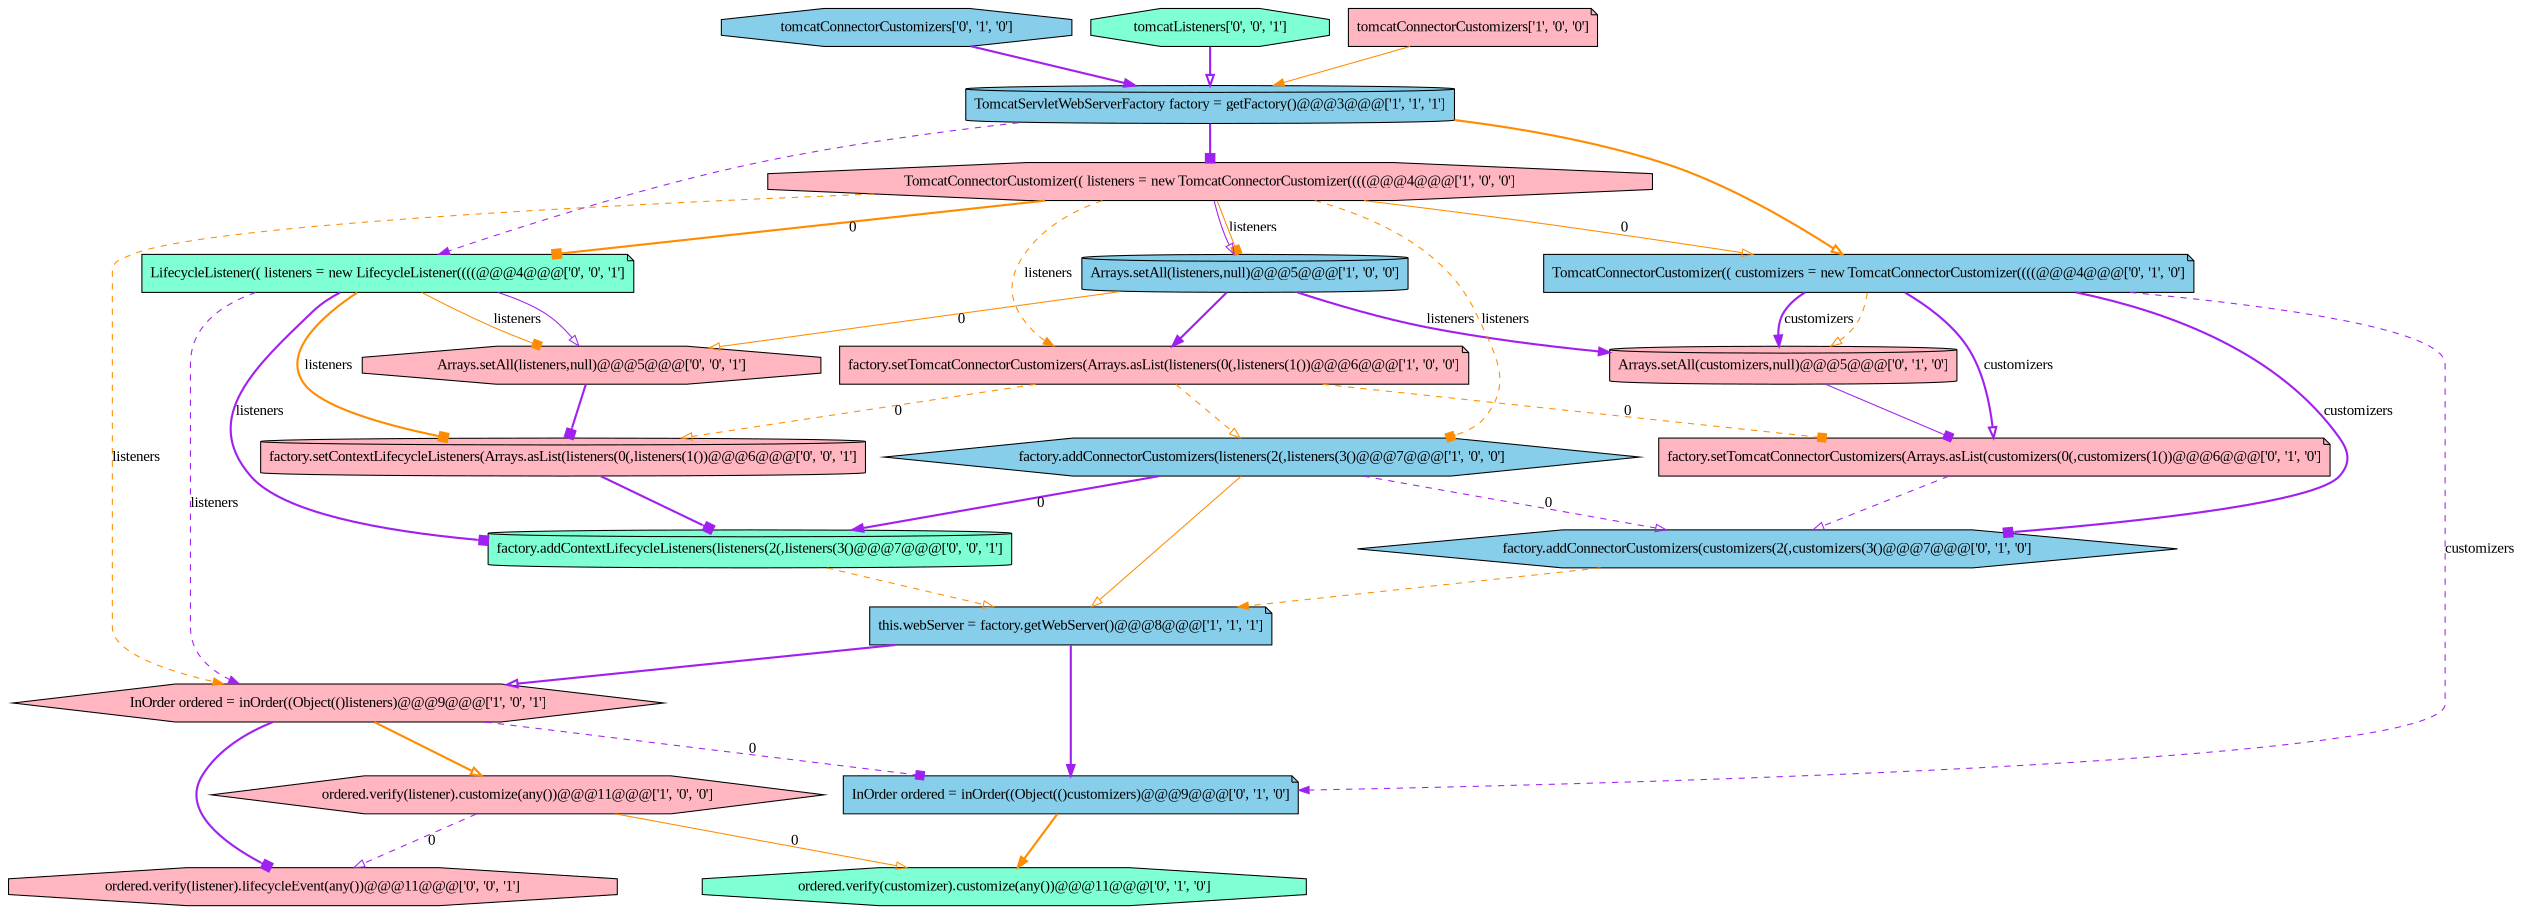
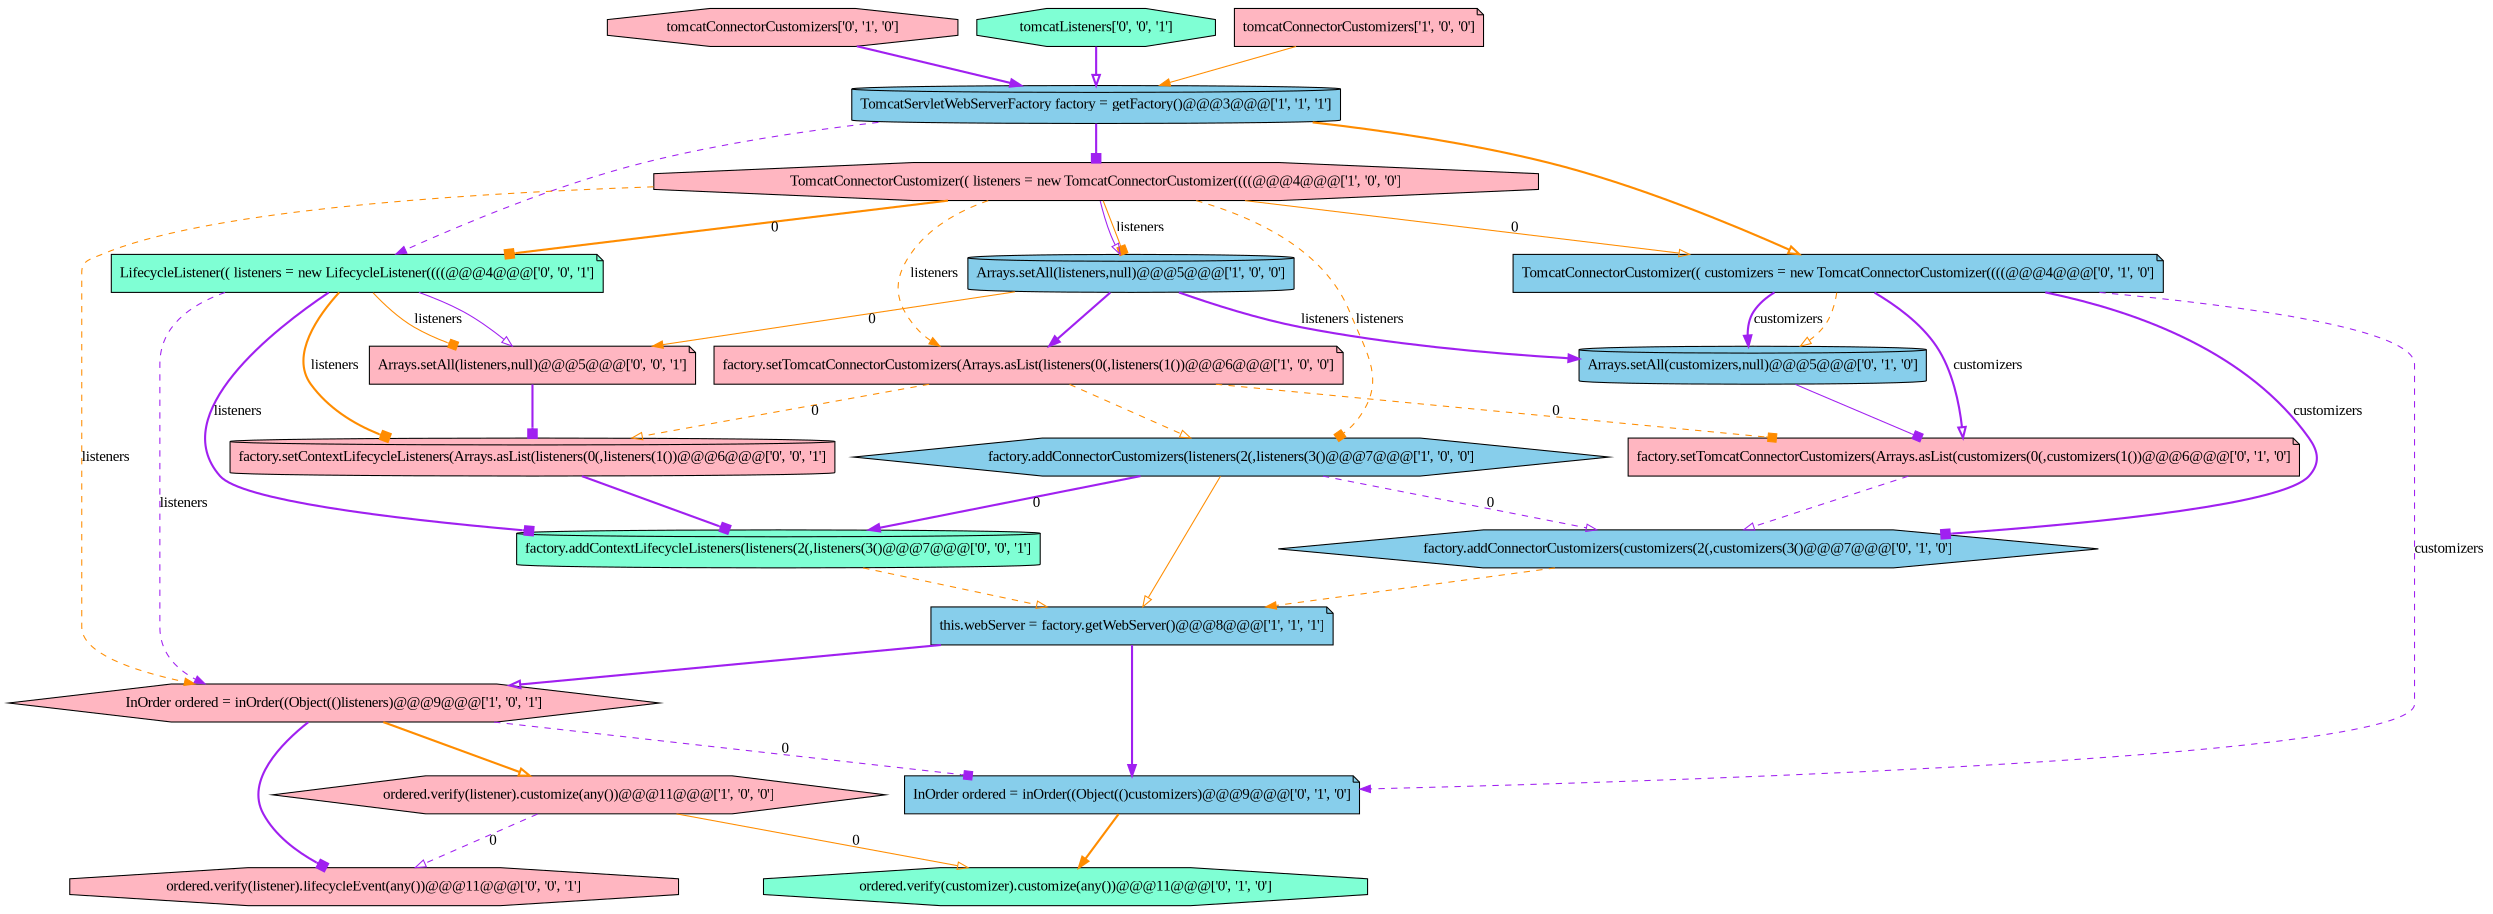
node "tomcatConnectorCustomizers['0', '1', '0']": fillcolor skyblue -> lightpink
edge "Arrays.setAll(listeners,null)@@@5@@@['1', '0', '0']" -> "Arrays.setAll(listeners,null)@@@5@@@['0', '0', '1']": arrowhead onormal -> normal
node "Arrays.setAll(listeners,null)@@@5@@@['0', '0', '1']": shape octagon -> note
node "Arrays.setAll(customizers,null)@@@5@@@['0', '1', '0']": fillcolor lightpink -> skyblue
